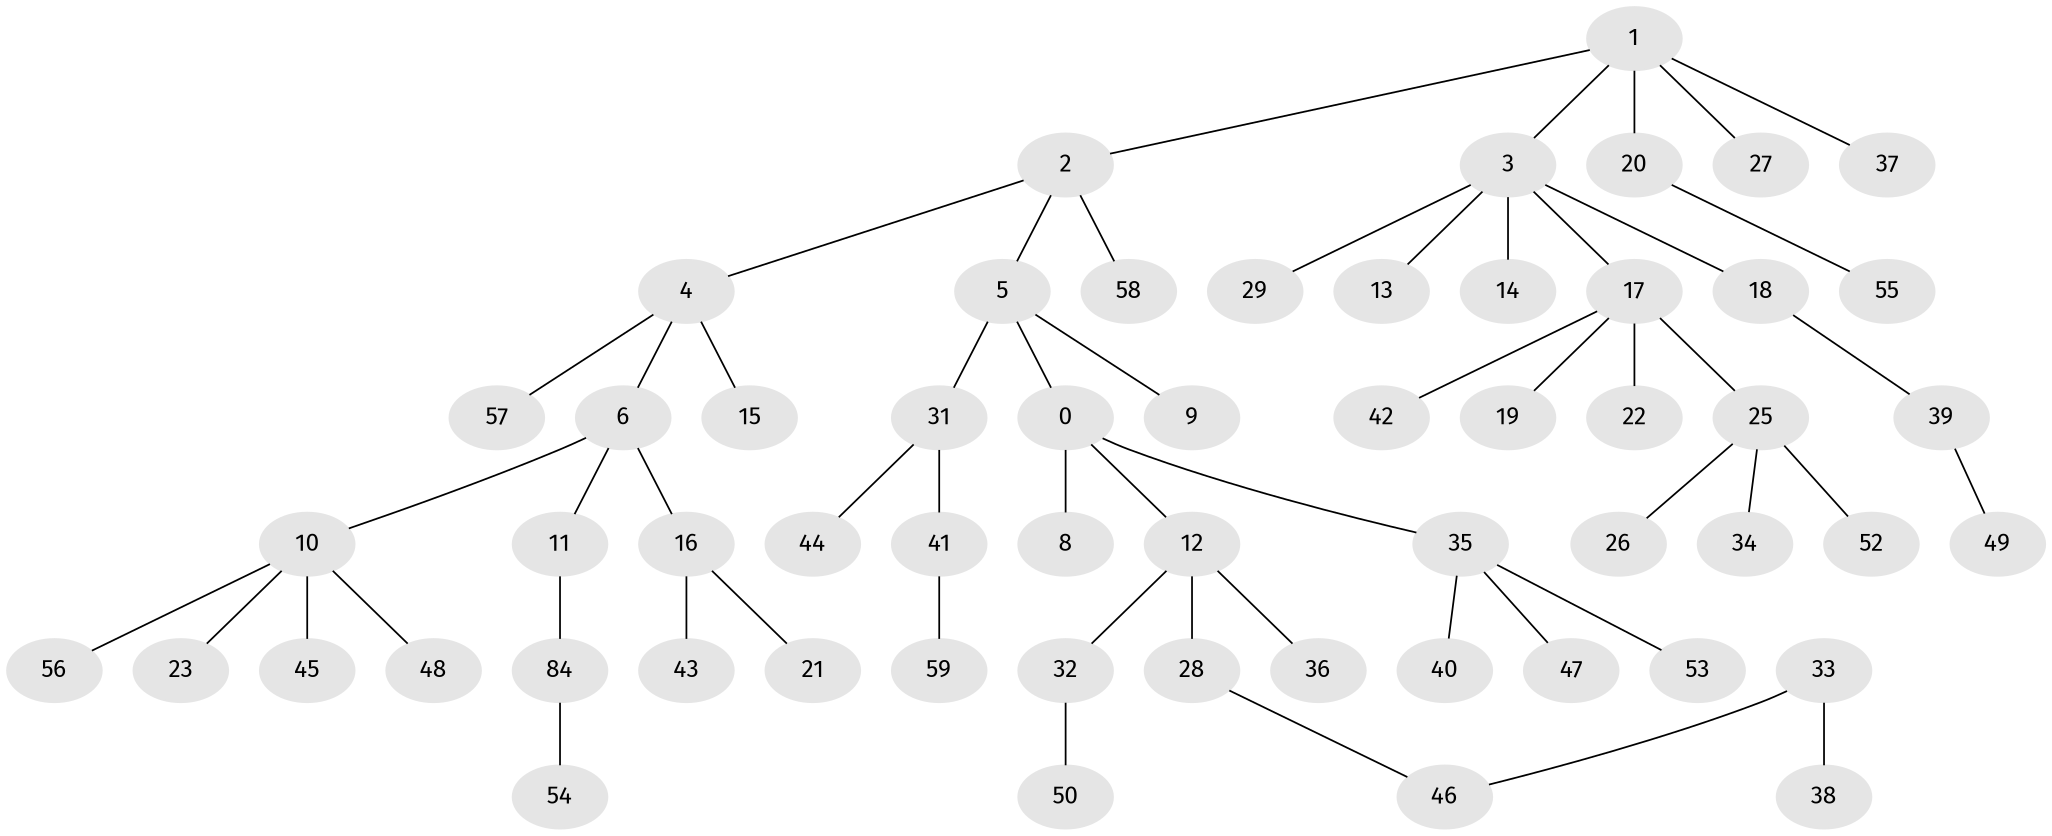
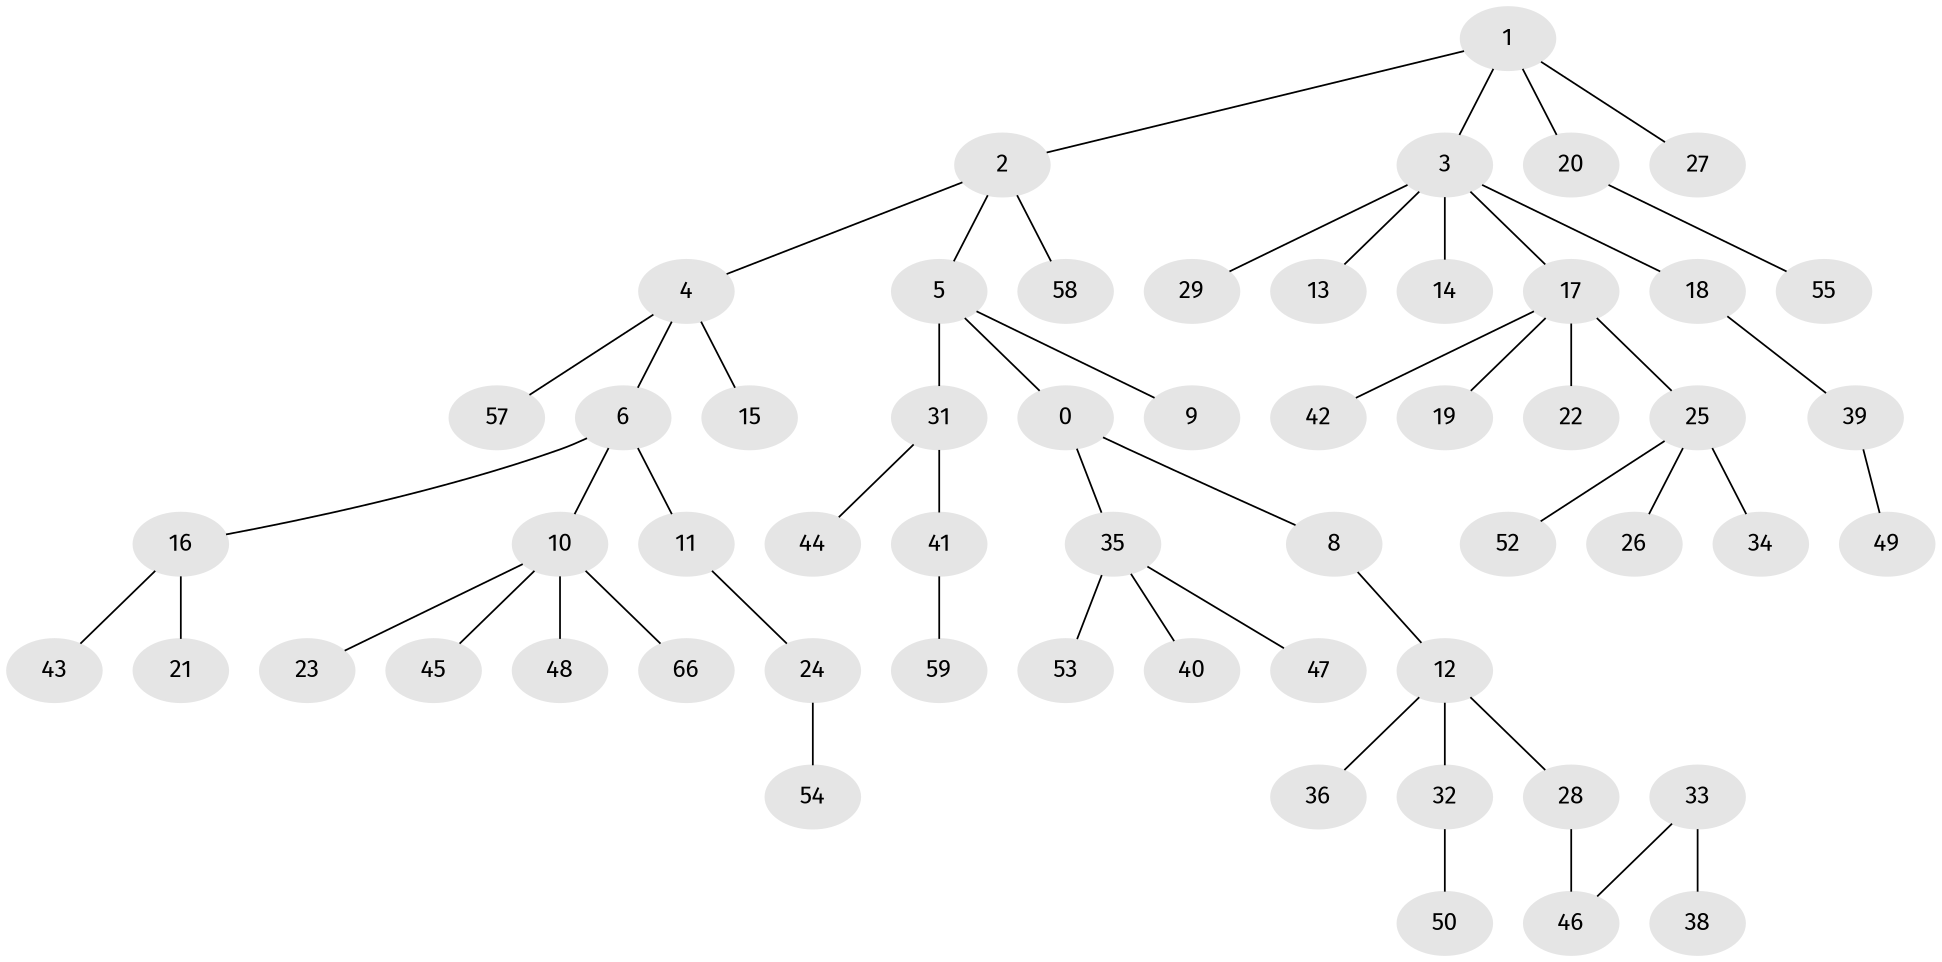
node "37": removed
edge "0" -- "12": now "8" -- "12"
node "56": label "56" -> "66"
node "84": label "84" -> "24"
